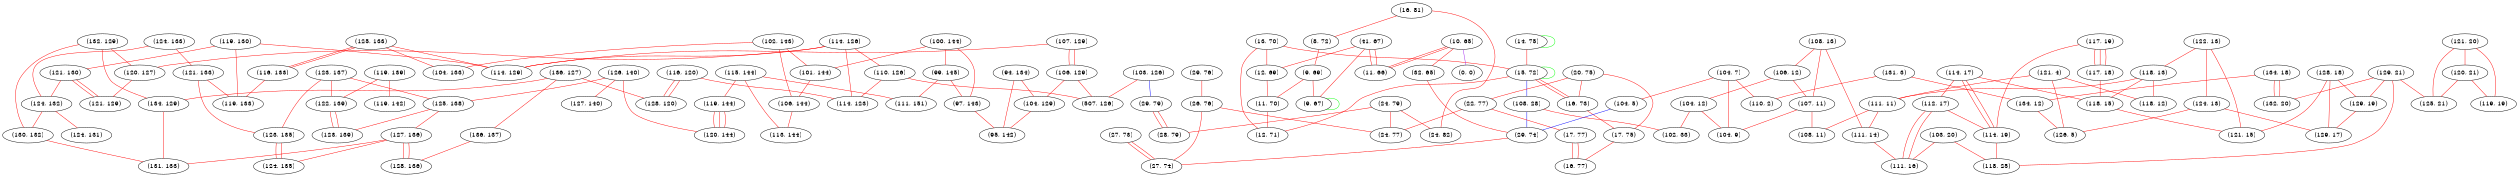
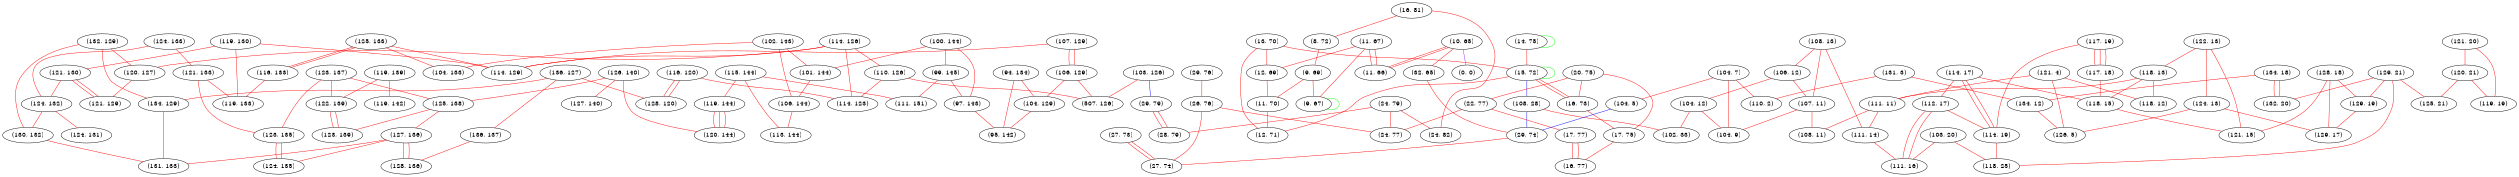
node "(41, 67)": label "(41, 67)" -> "(11, 67)"
edge "(121, 20)" -- "(125, 21)": removed
